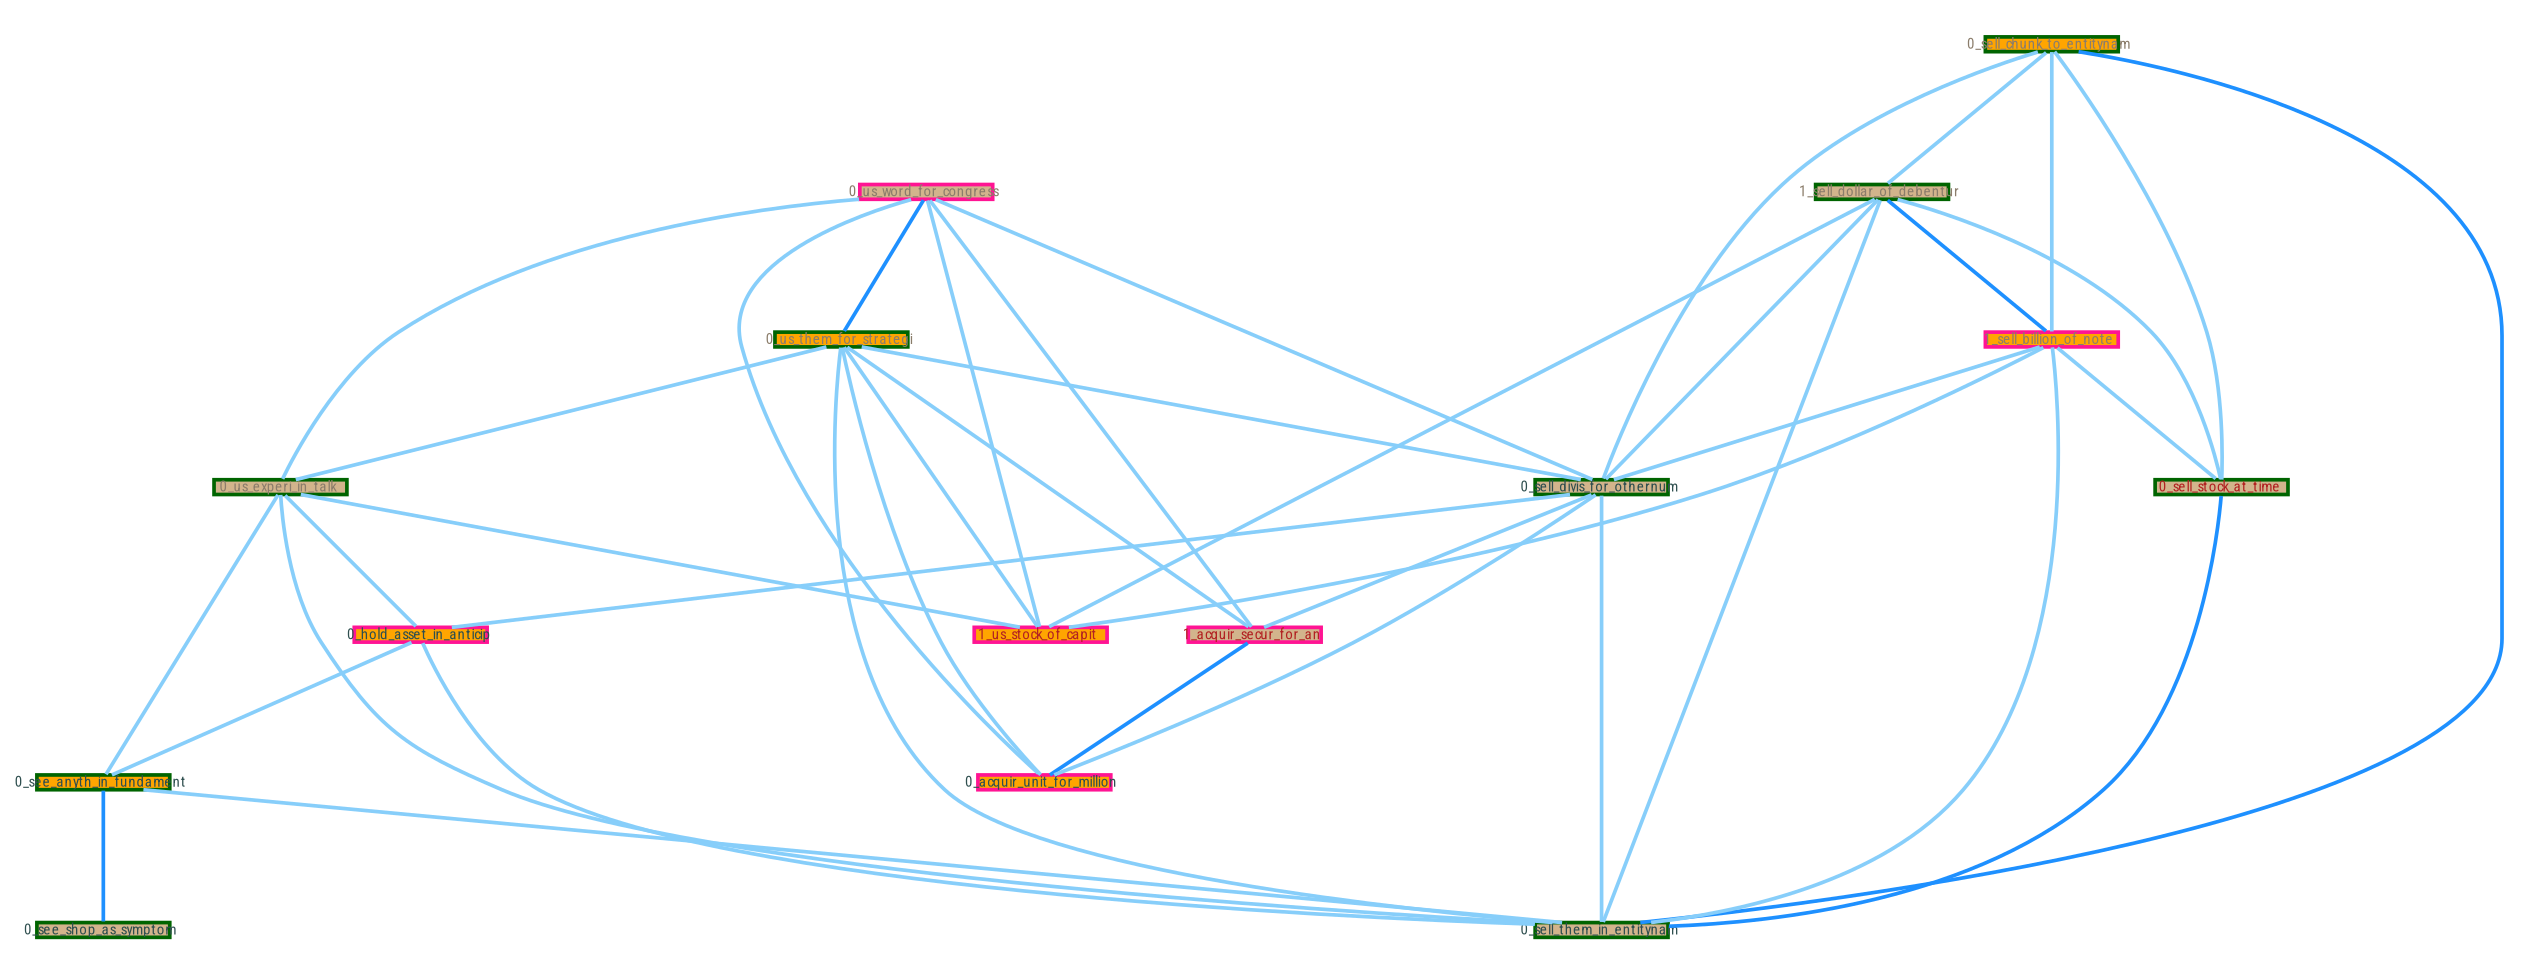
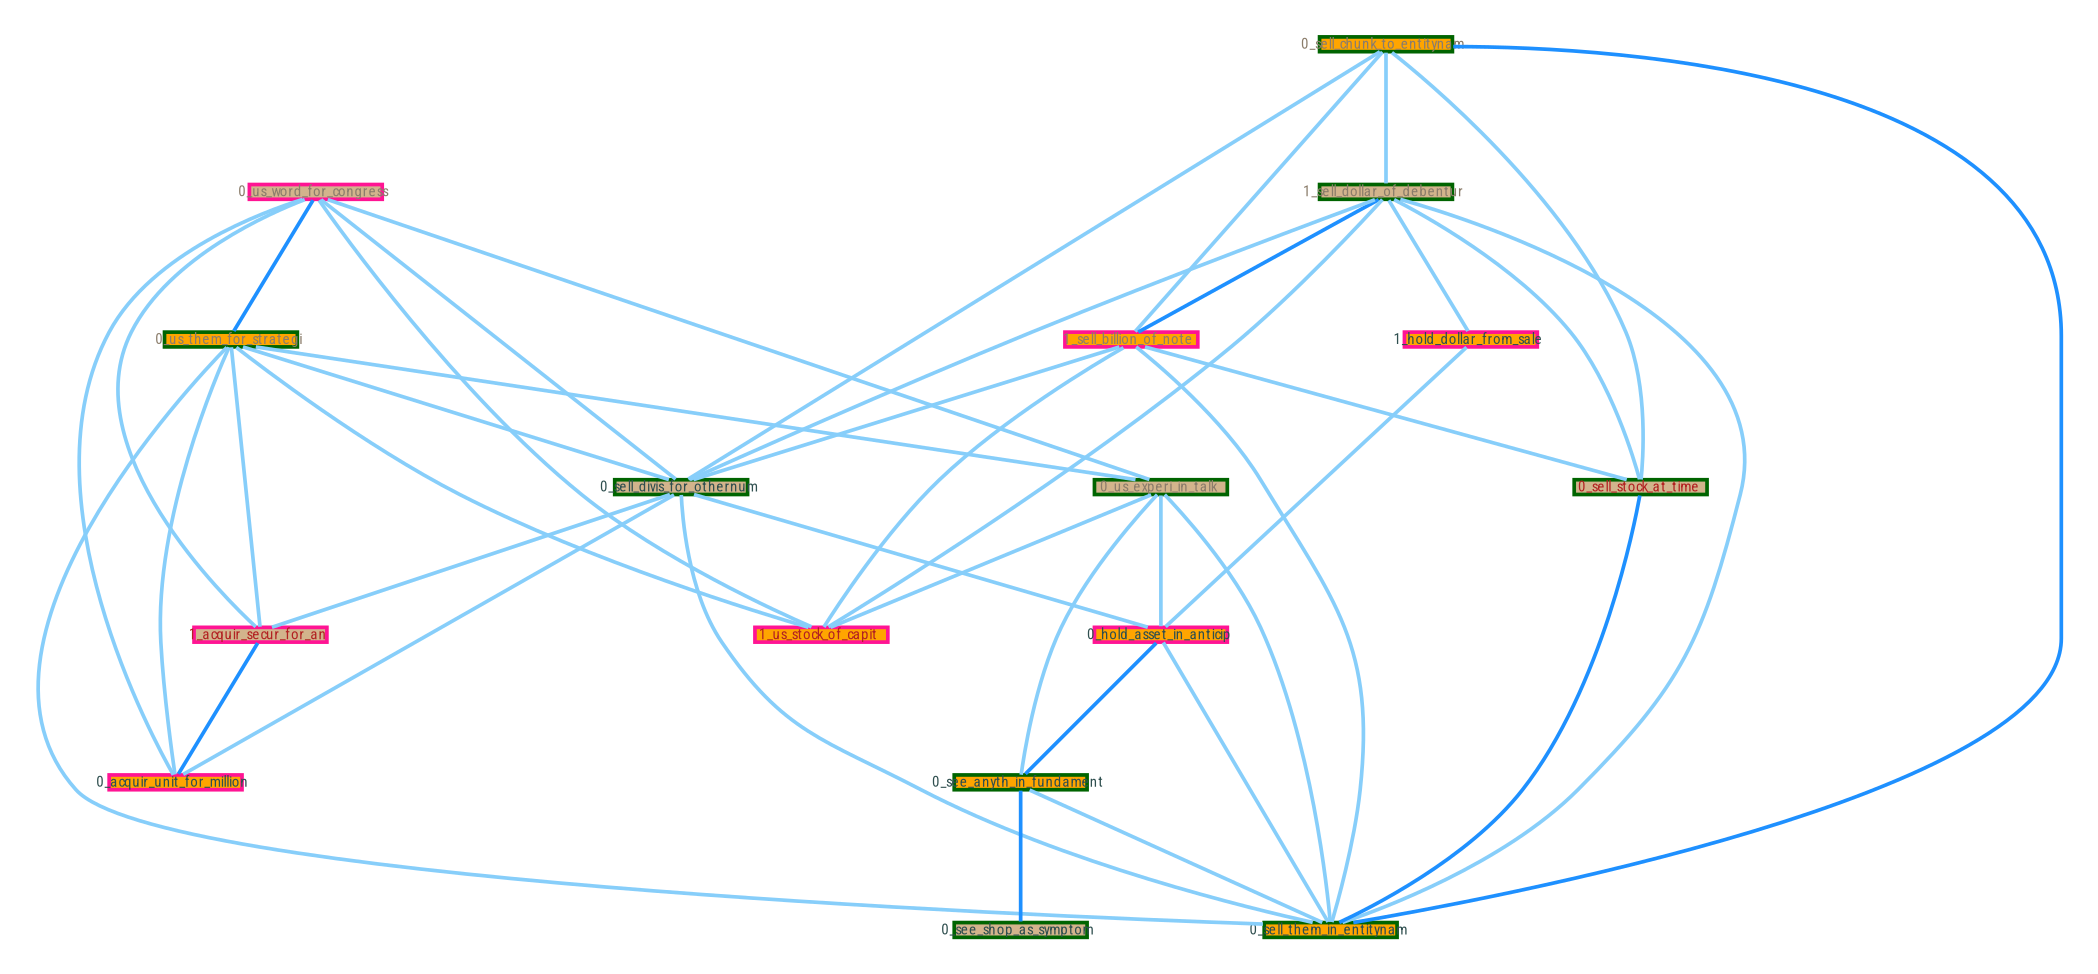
node "1_hold_dollar_from_sale": added
edge "0_hold_asset_in_anticip" -- "0_see_anyth_in_fundament": color #87cefa -> #1e90ff
node "0_sell_them_in_entitynam": fillcolor tan -> orange
